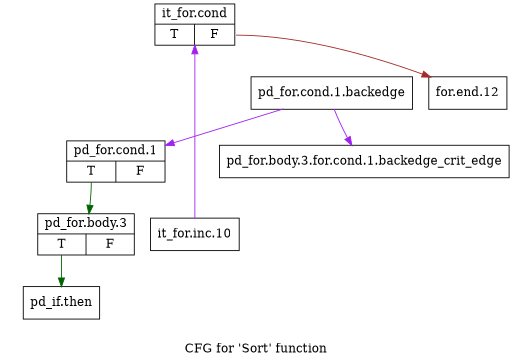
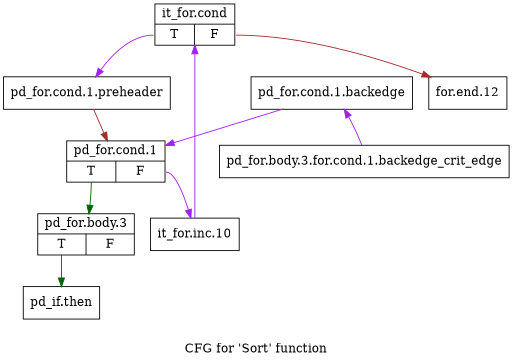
node "pd_for.cond.1.preheader": added
edge "pd_for.cond.1.backedge" -> "pd_for.body.3.for.cond.1.backedge_crit_edge": reversed
edge "pd_for.cond.1" -> "it_for.inc.10": added
